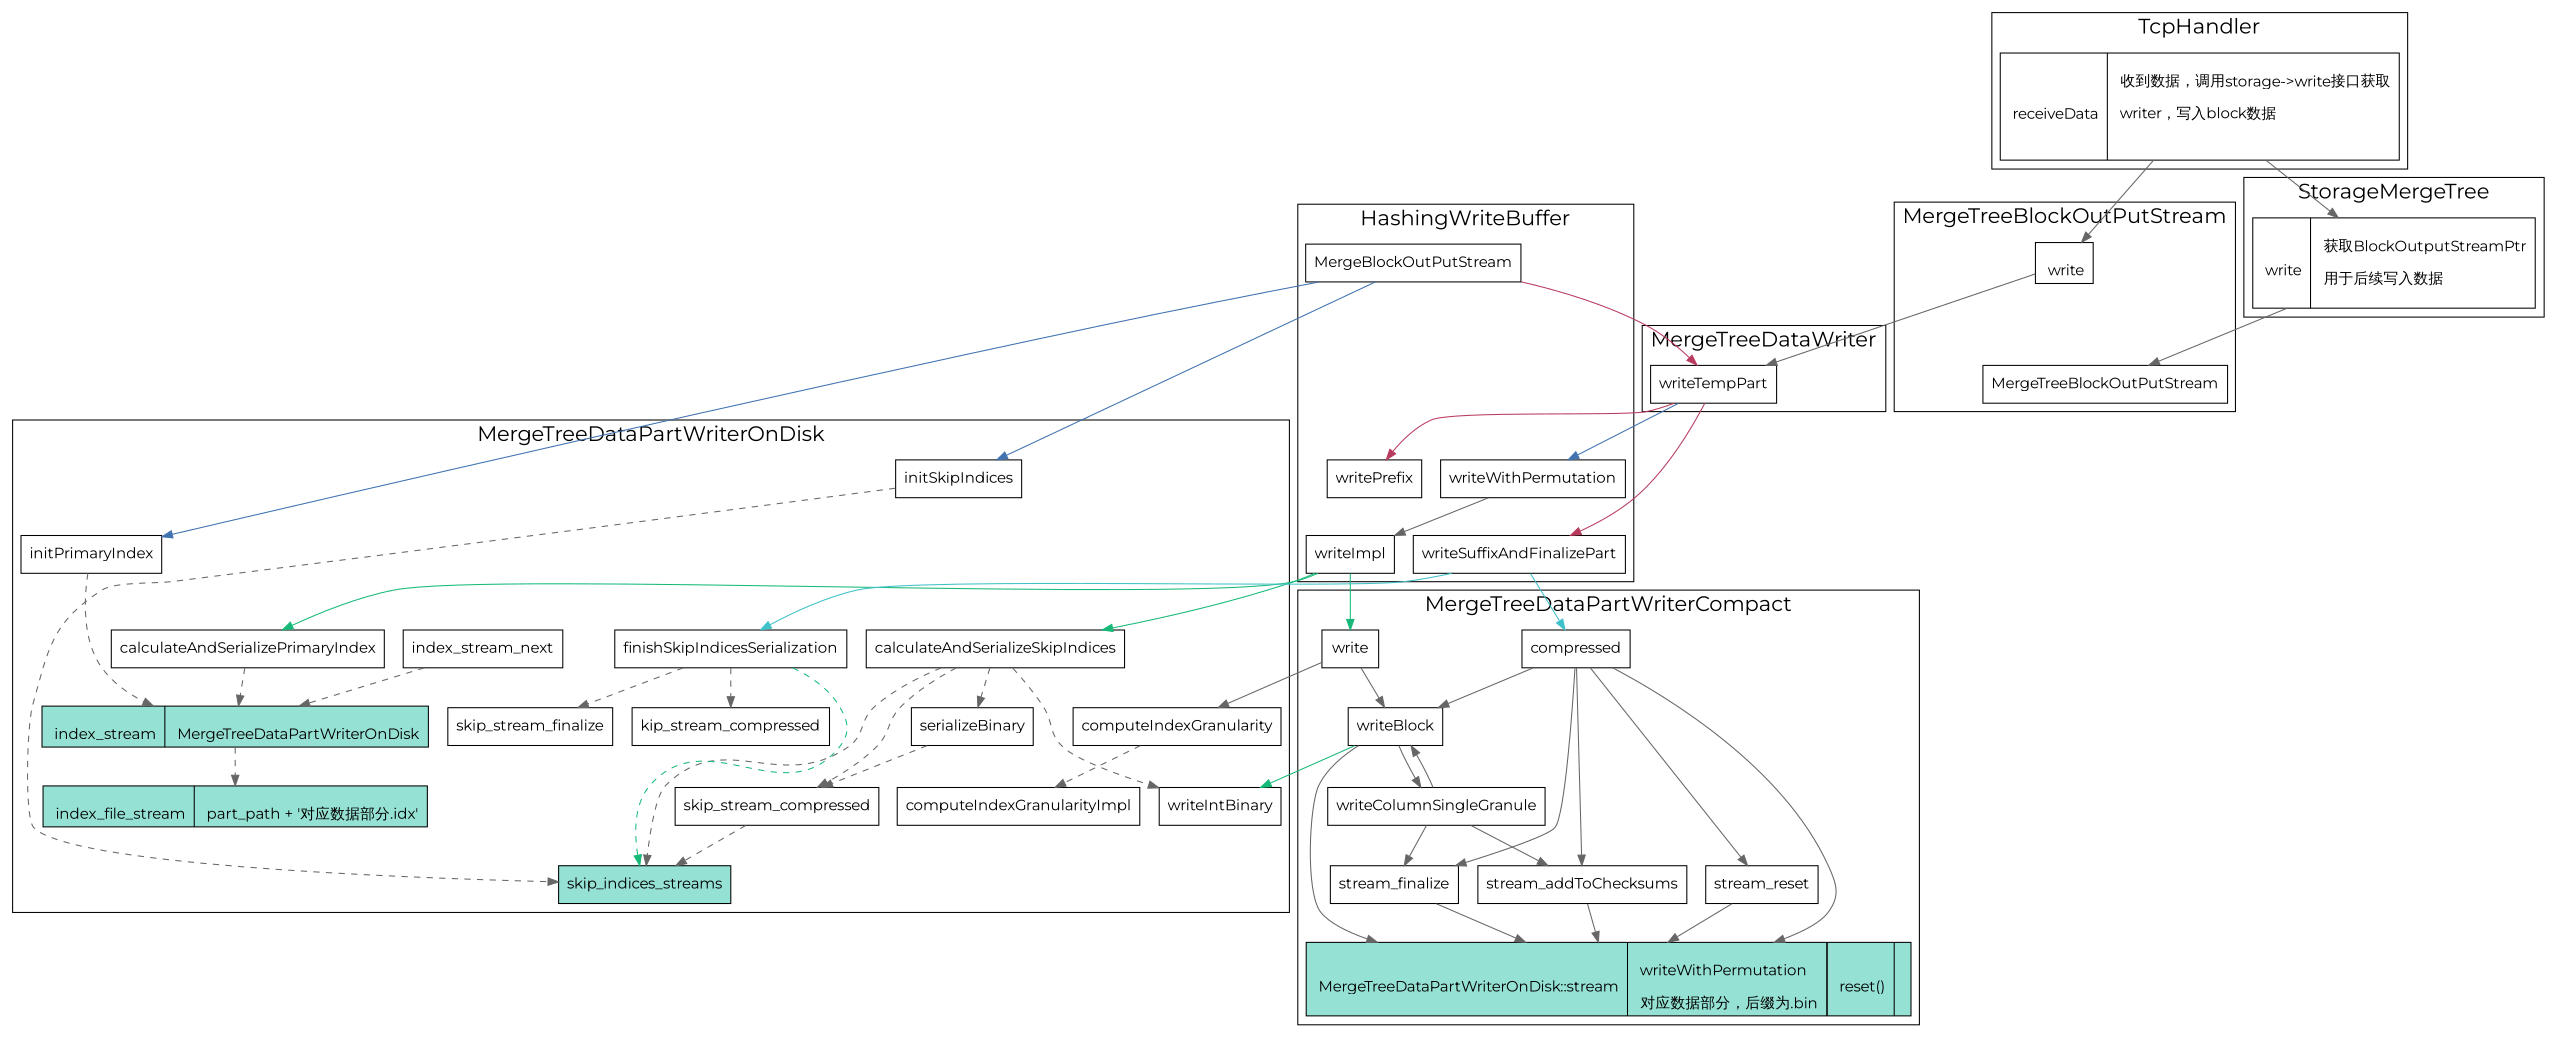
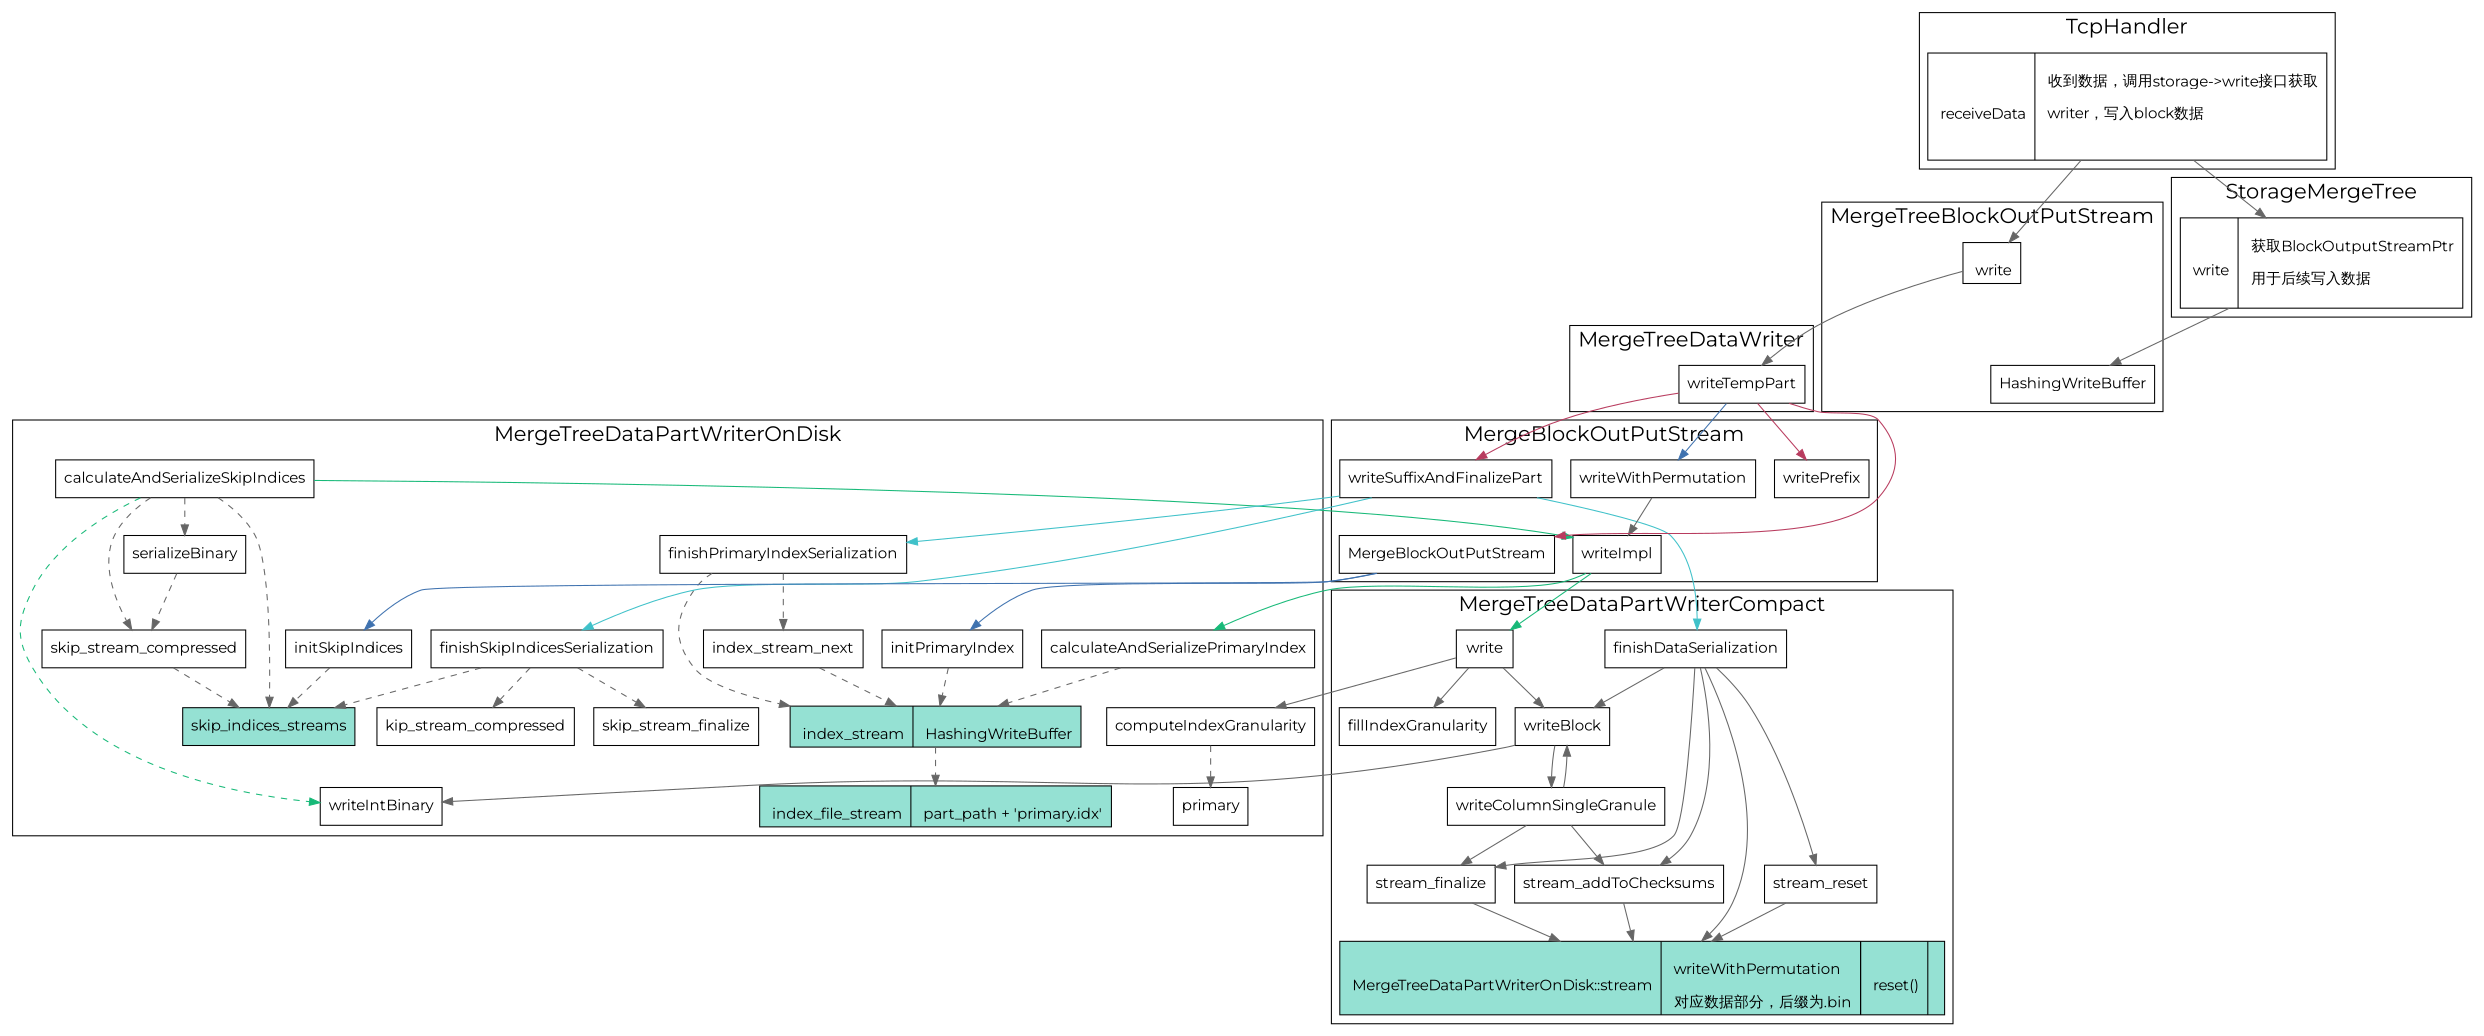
cluster "HashingWriteBuffer": label "HashingWriteBuffer" -> "MergeBlockOutPutStream"
edge "MergeBlockOutPutStream" -> "writeTempPart": reversed
node "MergeTreeBlockOutPutStream": label "MergeTreeBlockOutPutStream" -> "HashingWriteBuffer"
node "finishPrimaryIndexSerialization": added
edge "writeImpl" -> "calculateAndSerializeSkipIndices": reversed
node "compressed": label "compressed" -> "finishDataSerialization"
node "fillIndexGranularity": added
node "index_stream": text "MergeTreeDataPartWriterOnDisk" -> "HashingWriteBuffer"
edge "calculateAndSerializeSkipIndices" -> "writeIntBinary": color gray40 -> #17b978
edge "writeBlock" -> "writeIntBinary": color #17b978 -> gray40
edge "finishSkipIndicesSerialization" -> "skip_indices_streams": color #17b978 -> gray40
node "computeIndexGranularityImpl": label "computeIndexGranularityImpl" -> "primary"
node "index_file_stream": text "part_path + '对应数据部分.idx'" -> "part_path + 'primary.idx'"
edge "writeBlock" -> "MergeTreeDataPartWriterOnDisk::stream": removed
